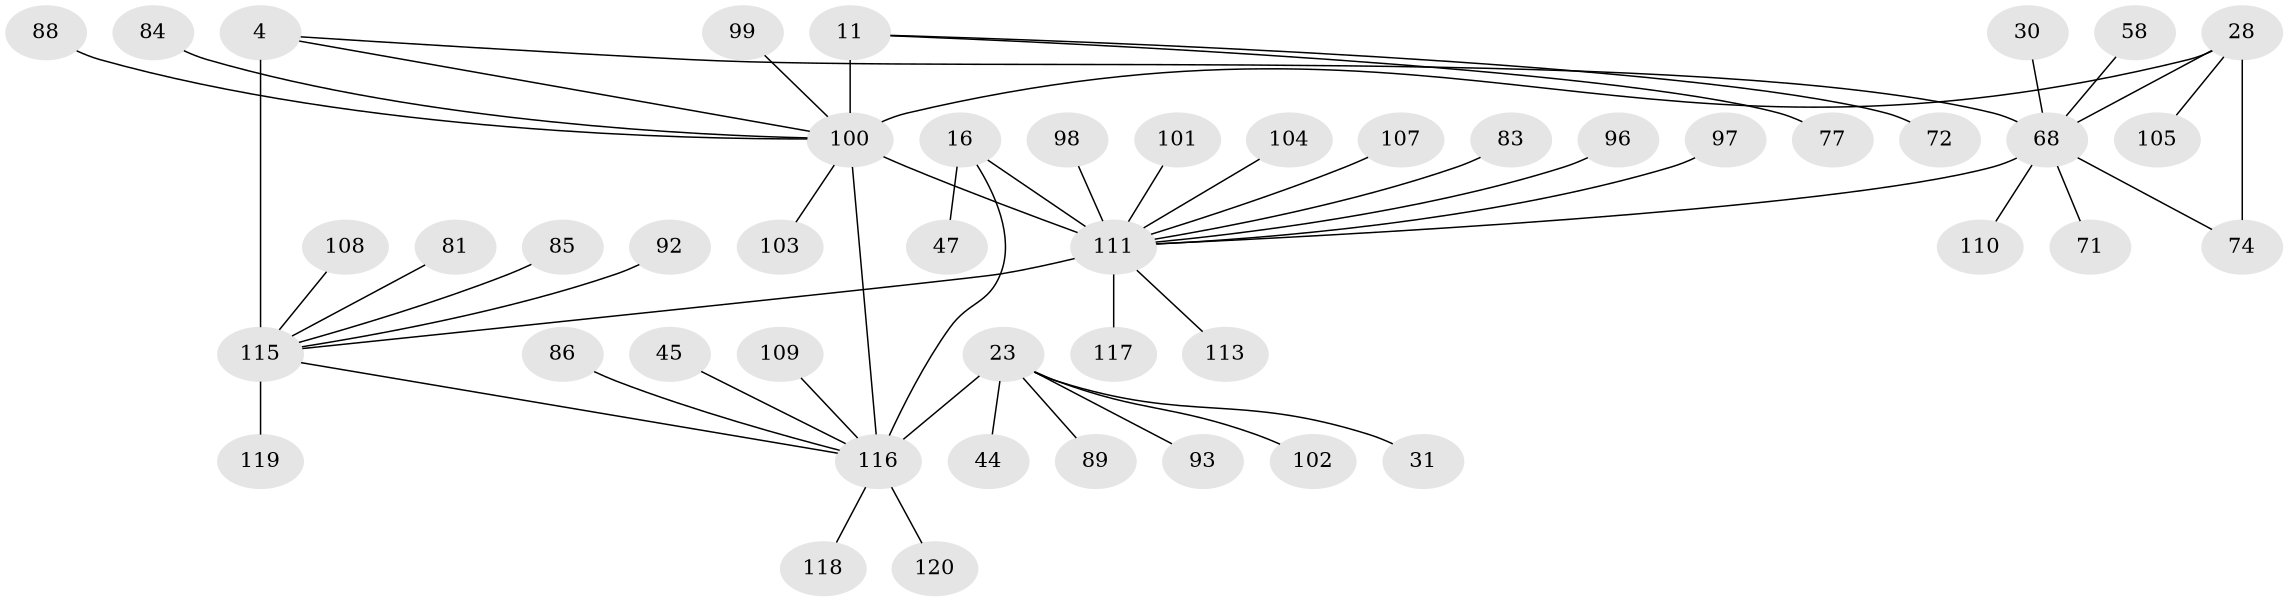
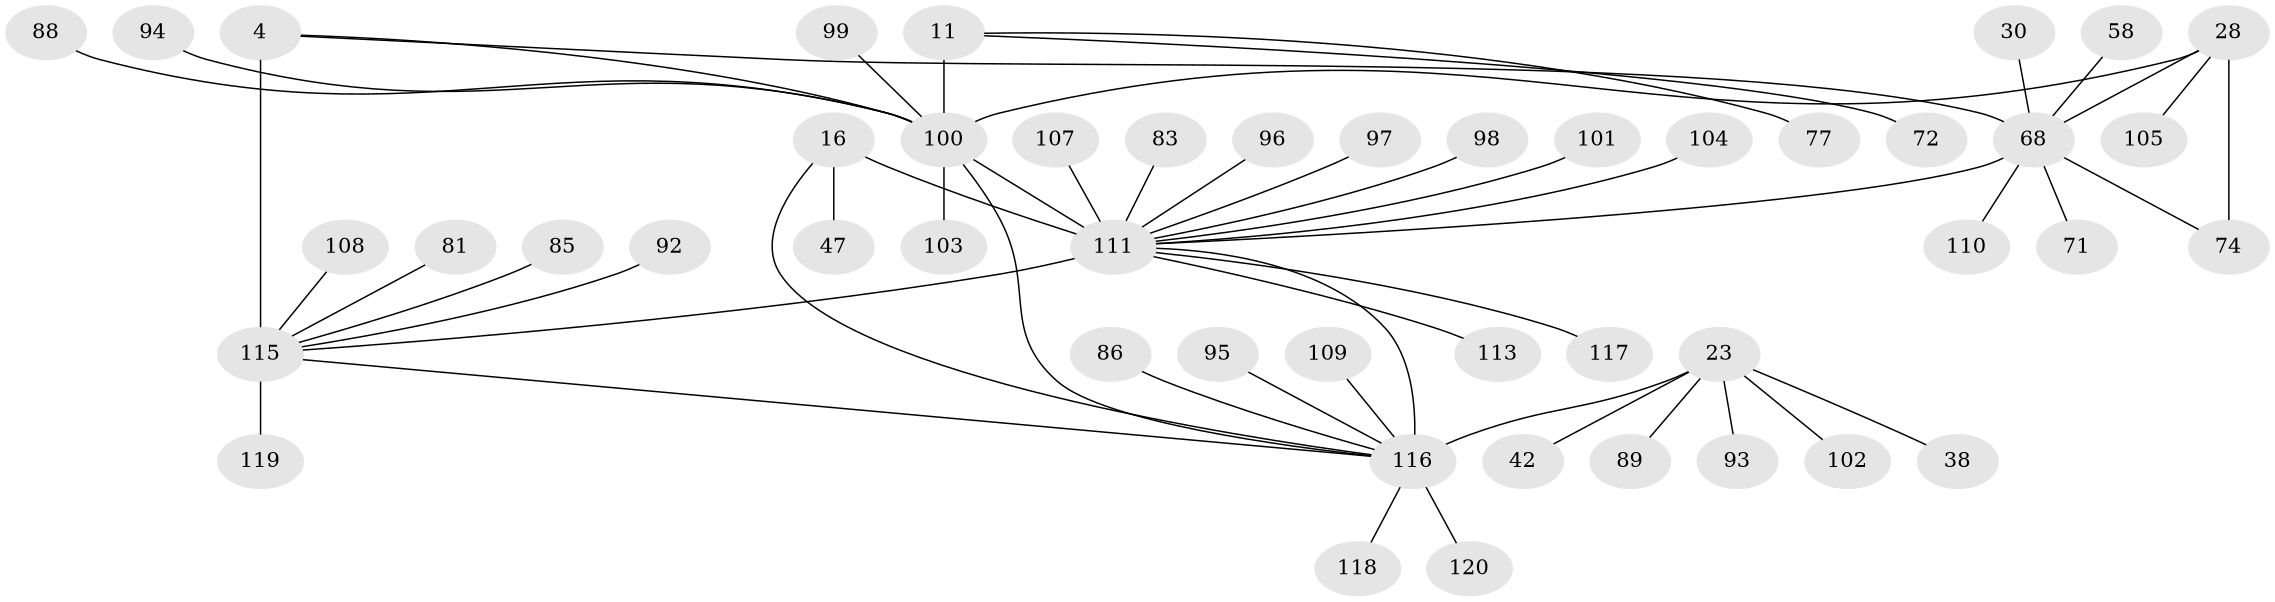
node "84": label "84" -> "94"
edge "111" -- "116": added
node "45": label "45" -> "95"
node "44": label "44" -> "42"
node "31": label "31" -> "38"
